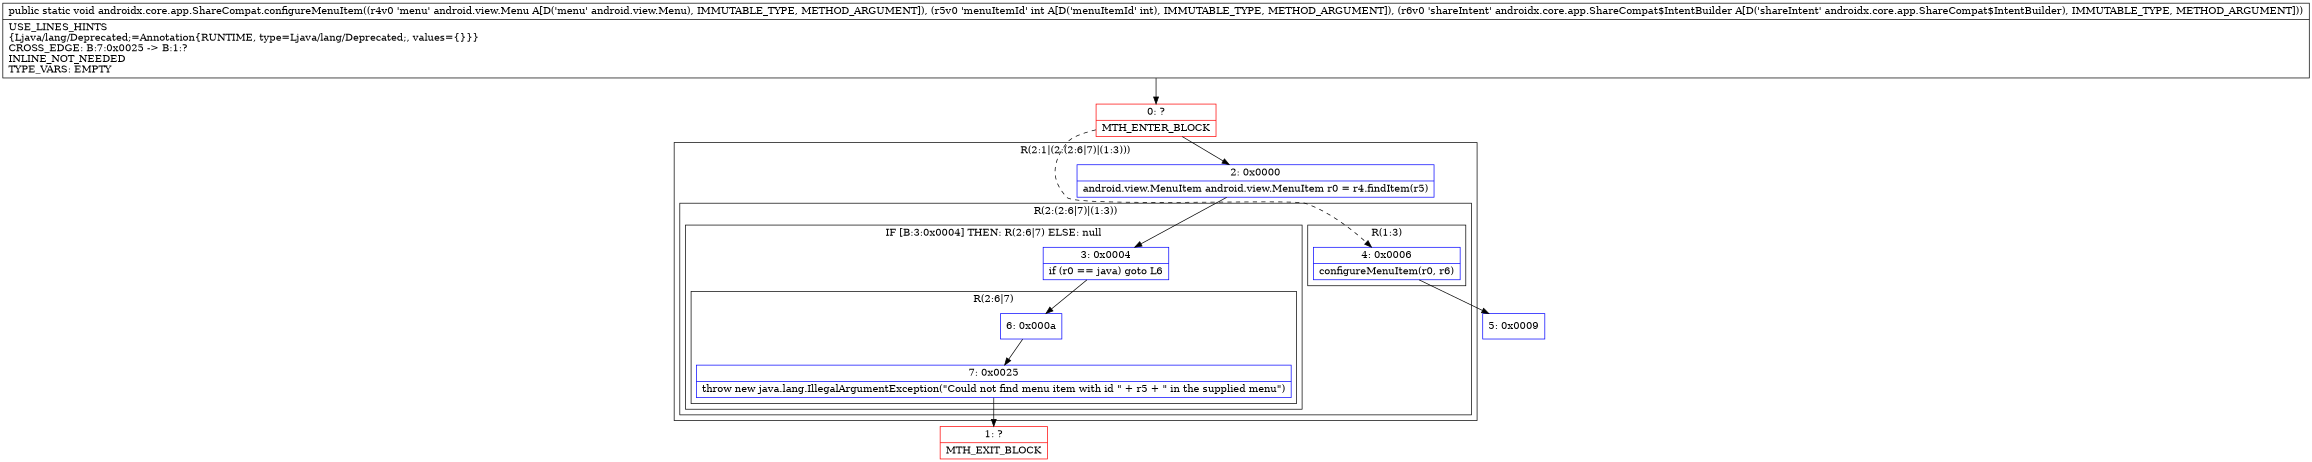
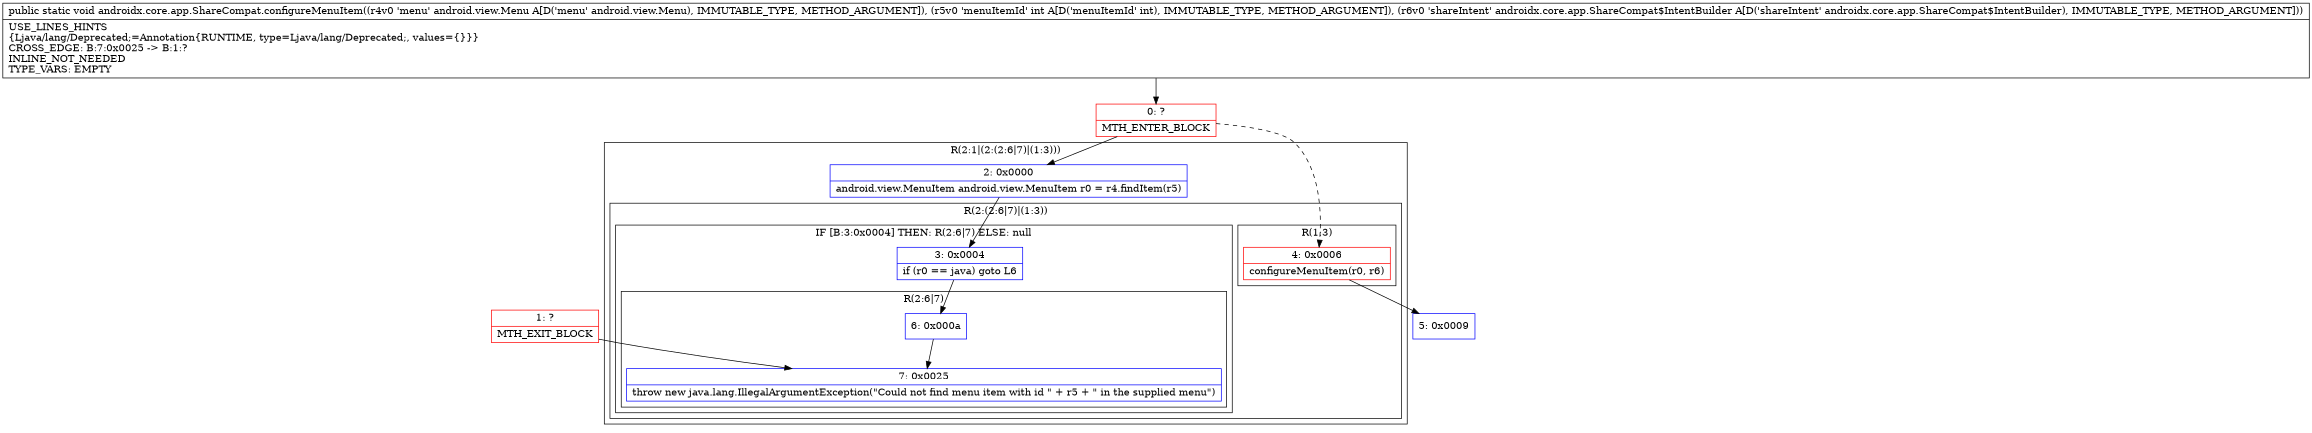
node "4: 0x0006": color blue -> red
edge "7: 0x0025" -> "1: ?": reversed
